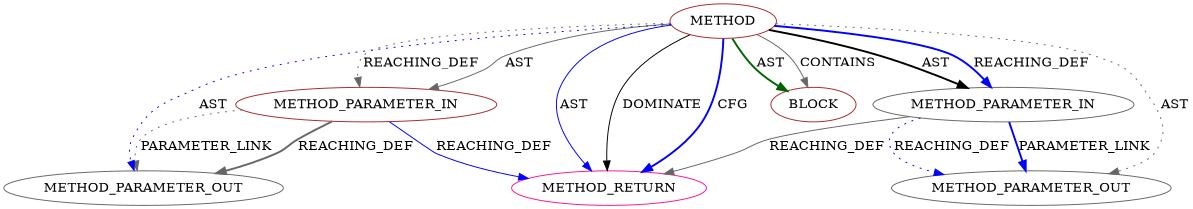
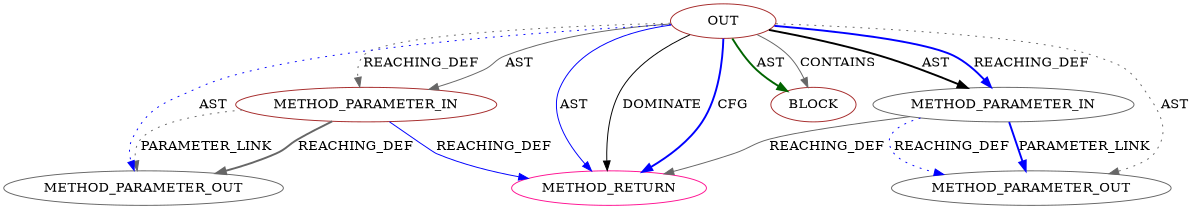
node "METHOD": label "METHOD" -> "OUT"
